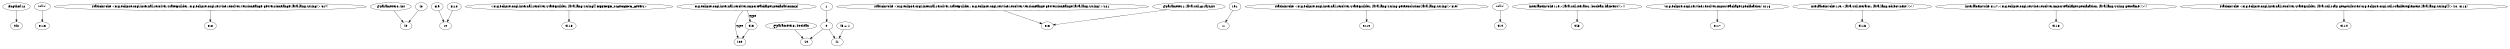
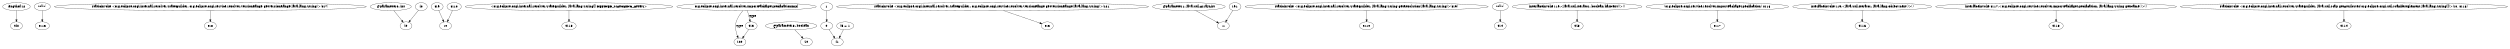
edge "@parameter1: java.util.ArrayList" -> "$r5": now "@parameter1: java.util.ArrayList" -> "r1"
edge "0" -> "z0": removed
